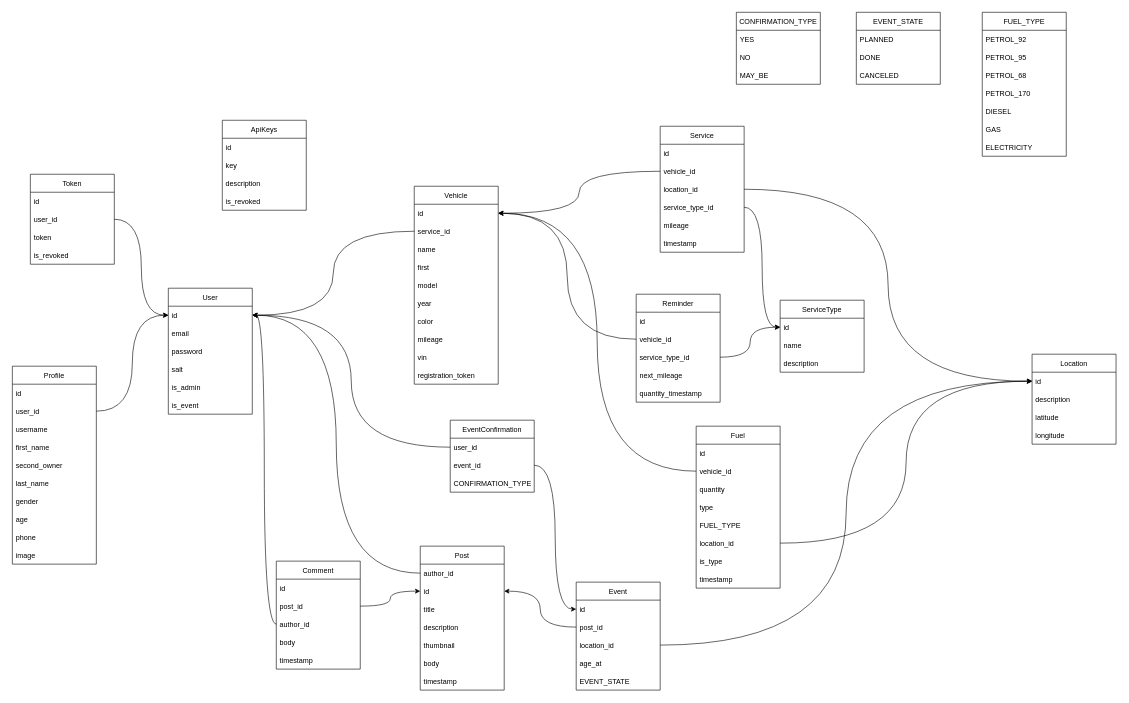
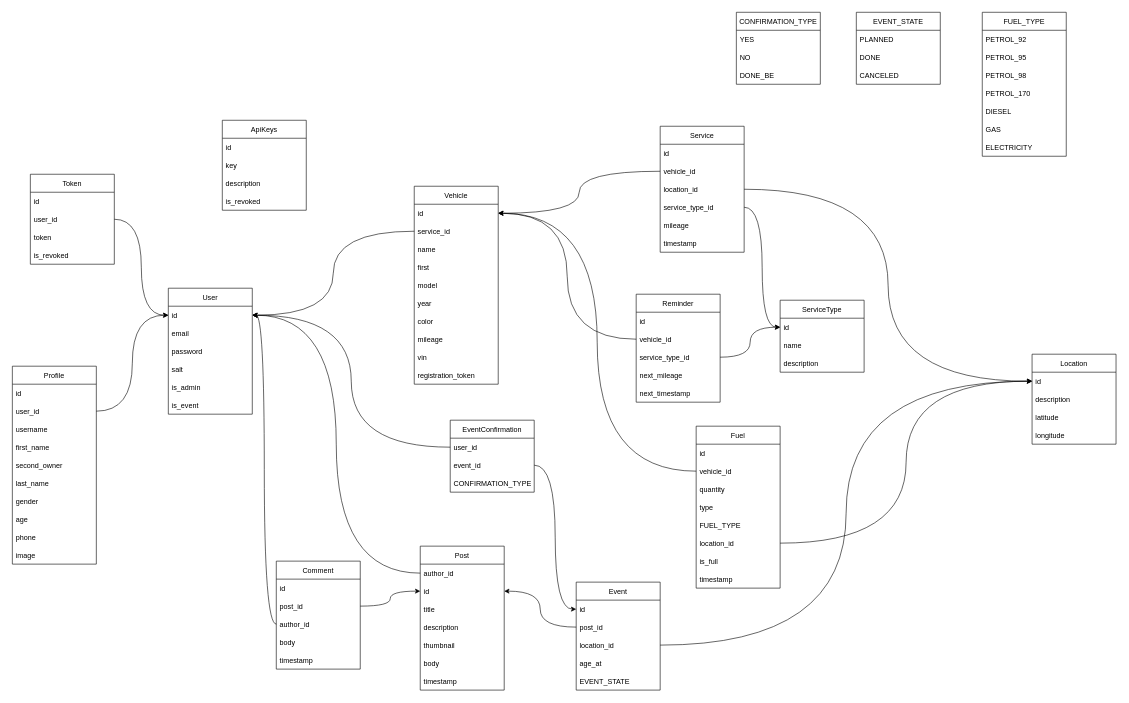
node "MAY_BE": label "MAY_BE" -> "DONE_BE"
node "PETROL_68": label "PETROL_68" -> "PETROL_98"
node "quantity_timestamp": label "quantity_timestamp" -> "next_timestamp"
node "is_type": label "is_type" -> "is_full"
